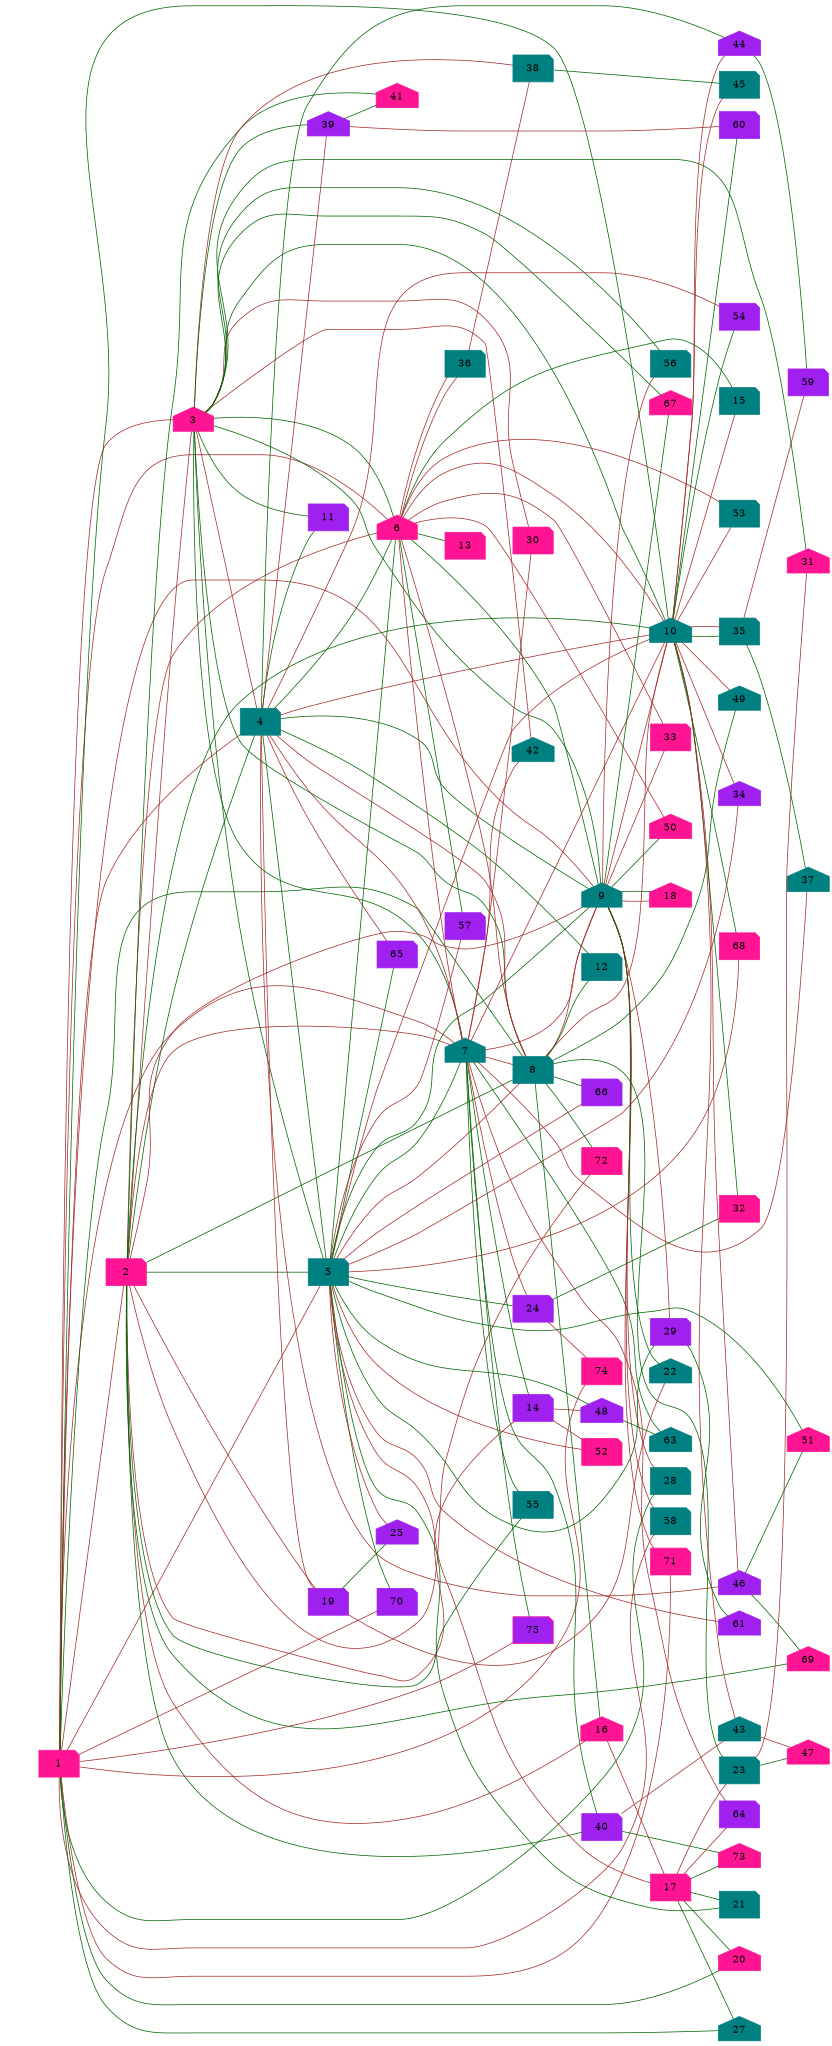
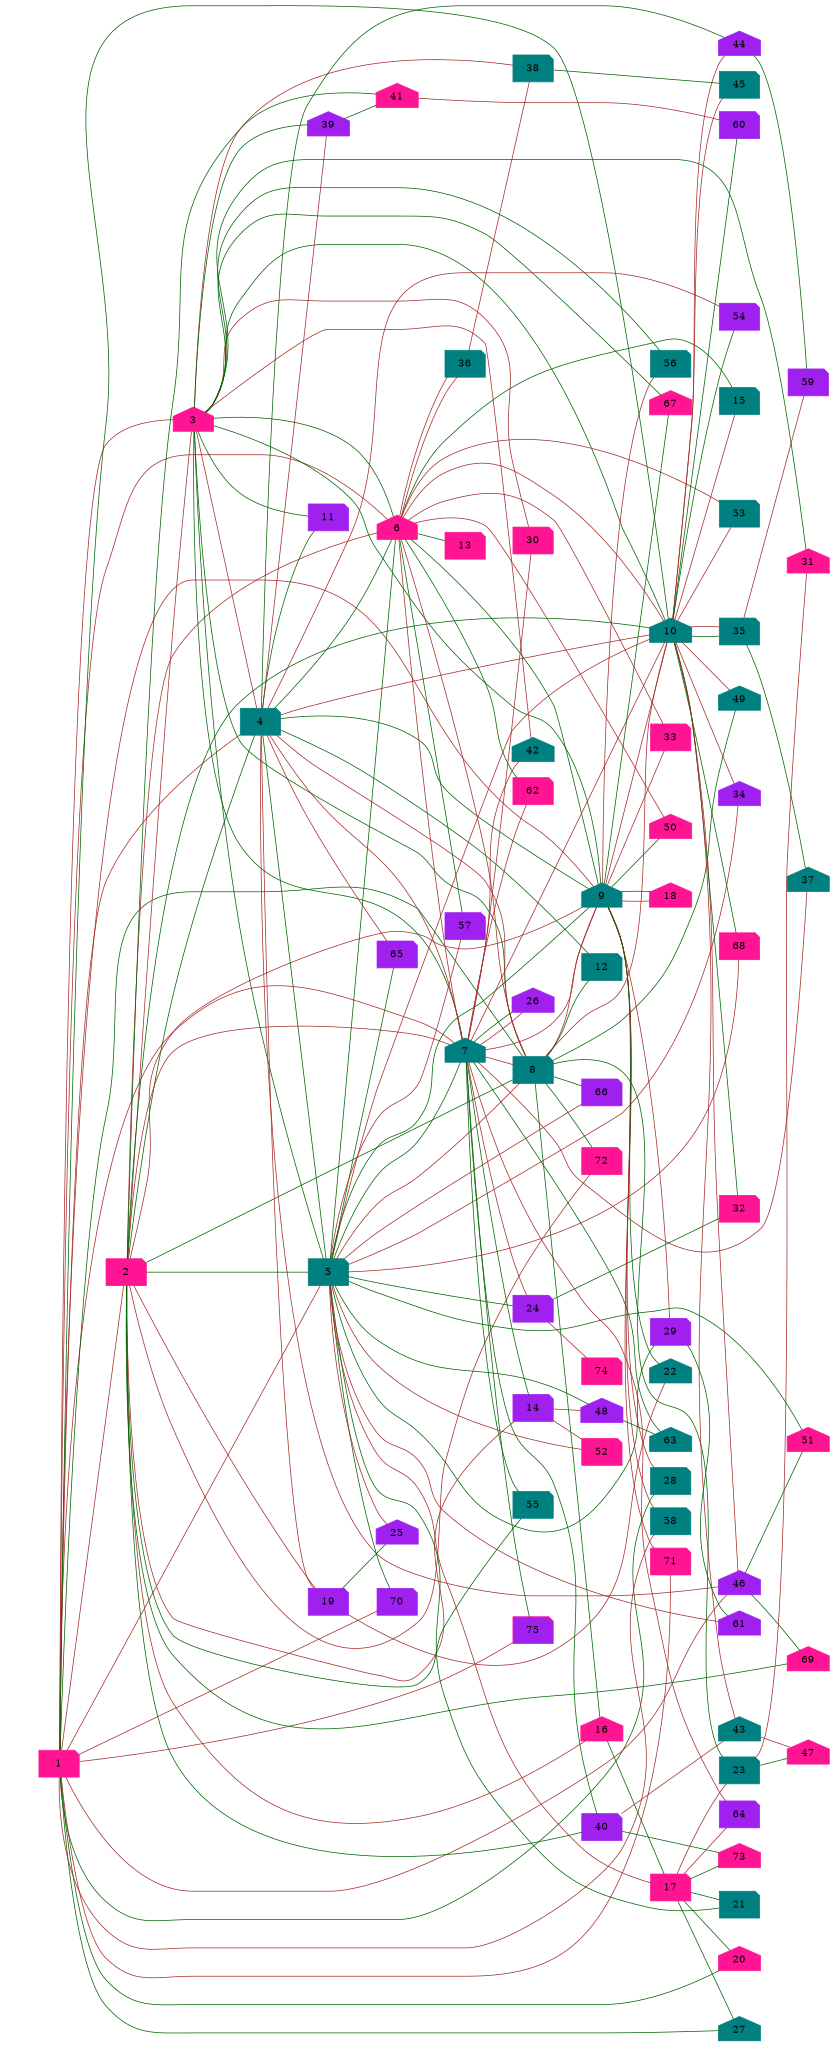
edge "39" -- "60": now "41" -- "60"
node "62": added
node "26": added
edge "74" -- "1": now "46" -- "1"
edge "16" -- "17": color brown -> darkgreen
